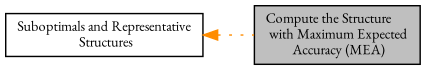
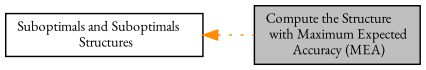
node "Suboptimals and Representative Structures": label "Suboptimals and Representative Structures" -> "Suboptimals and Suboptimals Structures"
